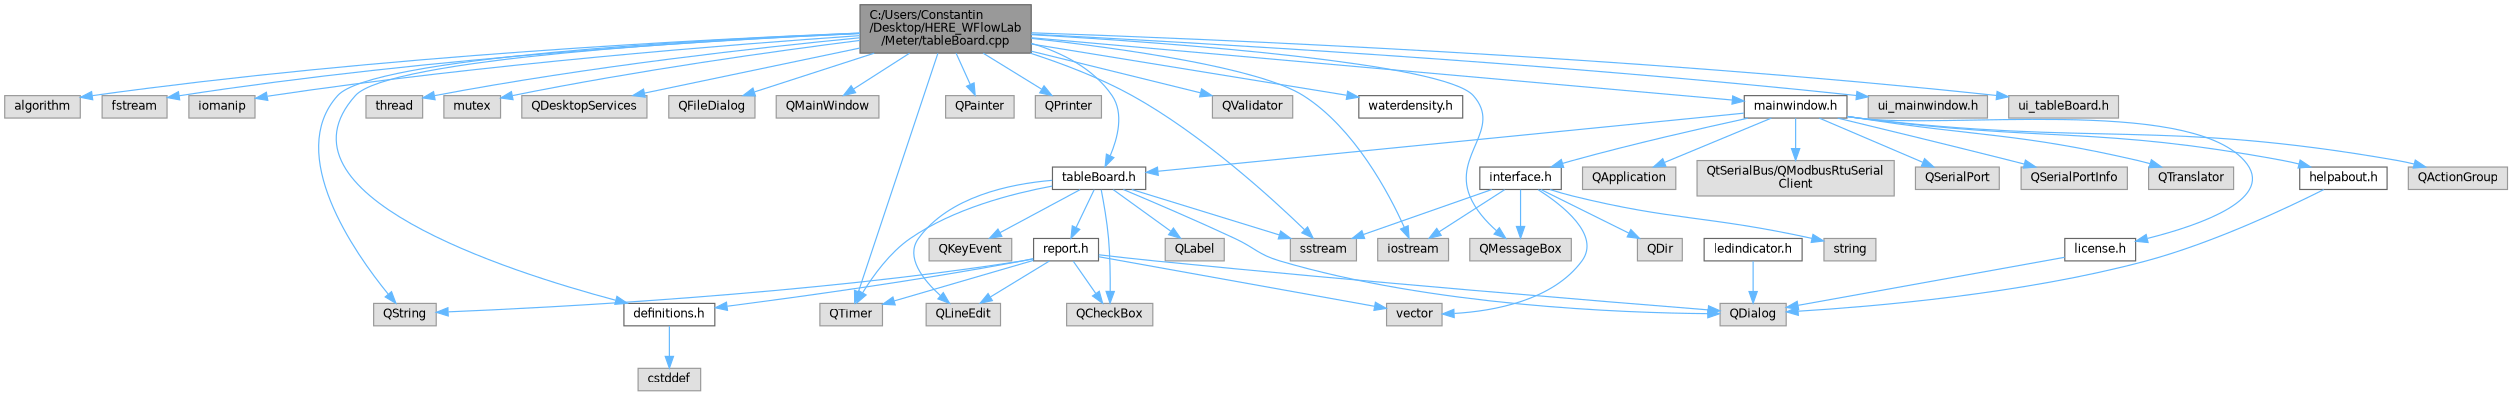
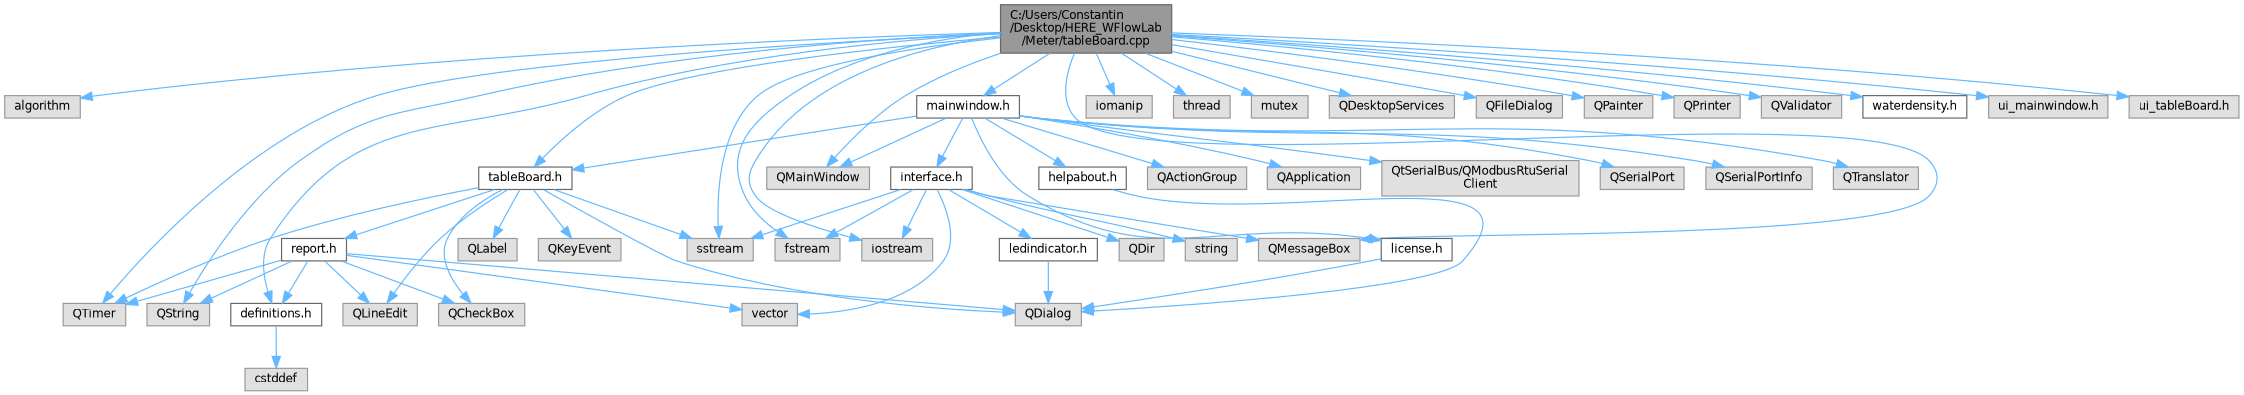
edge "mainwindow.h" -> "QMainWindow": added
edge "interface.h" -> "fstream": added
edge "interface.h" -> "ledindicator.h": added
